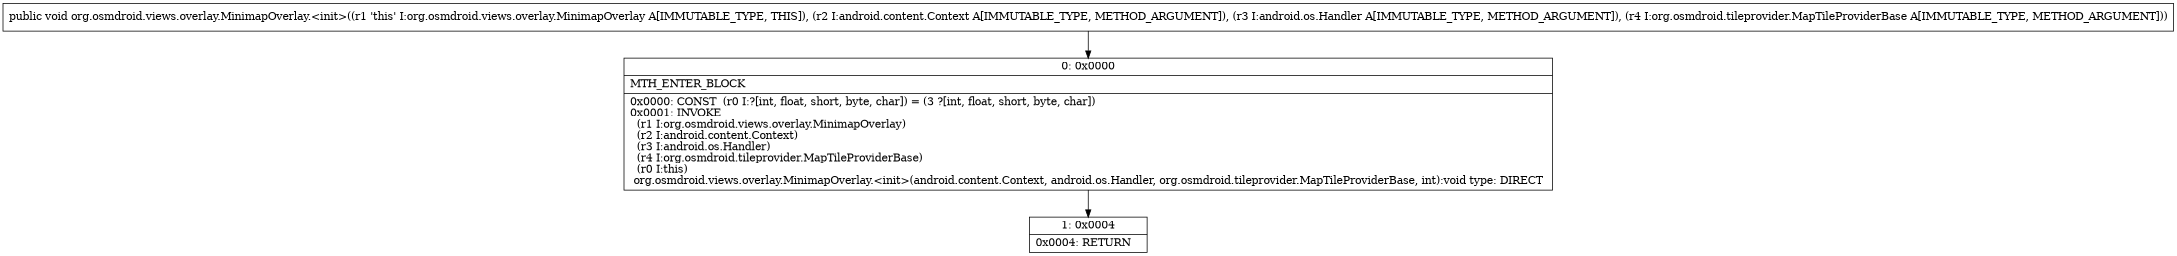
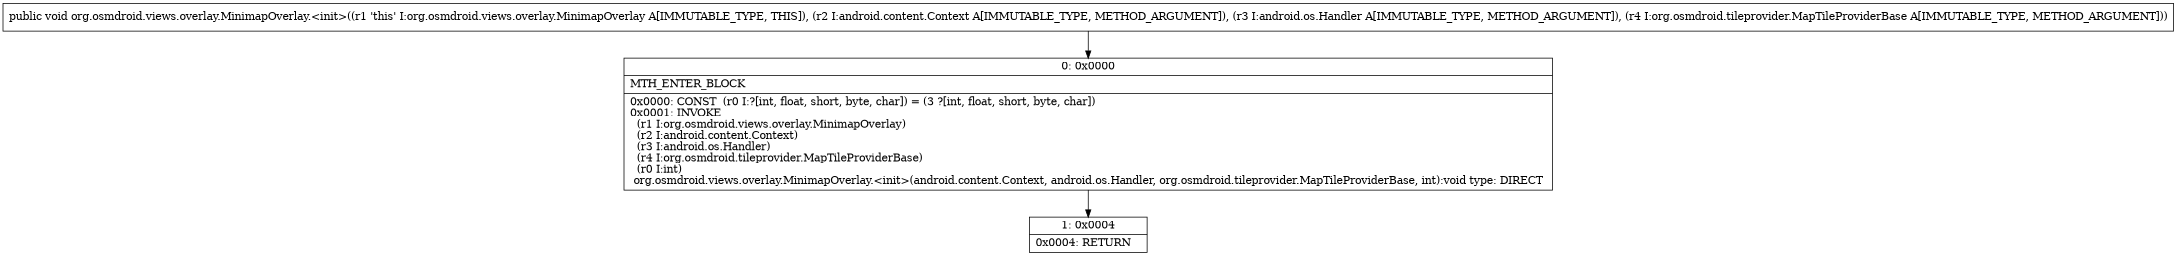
node "0: 0x0000": text "(r0 I:this)" -> "(r0 I:int)"
